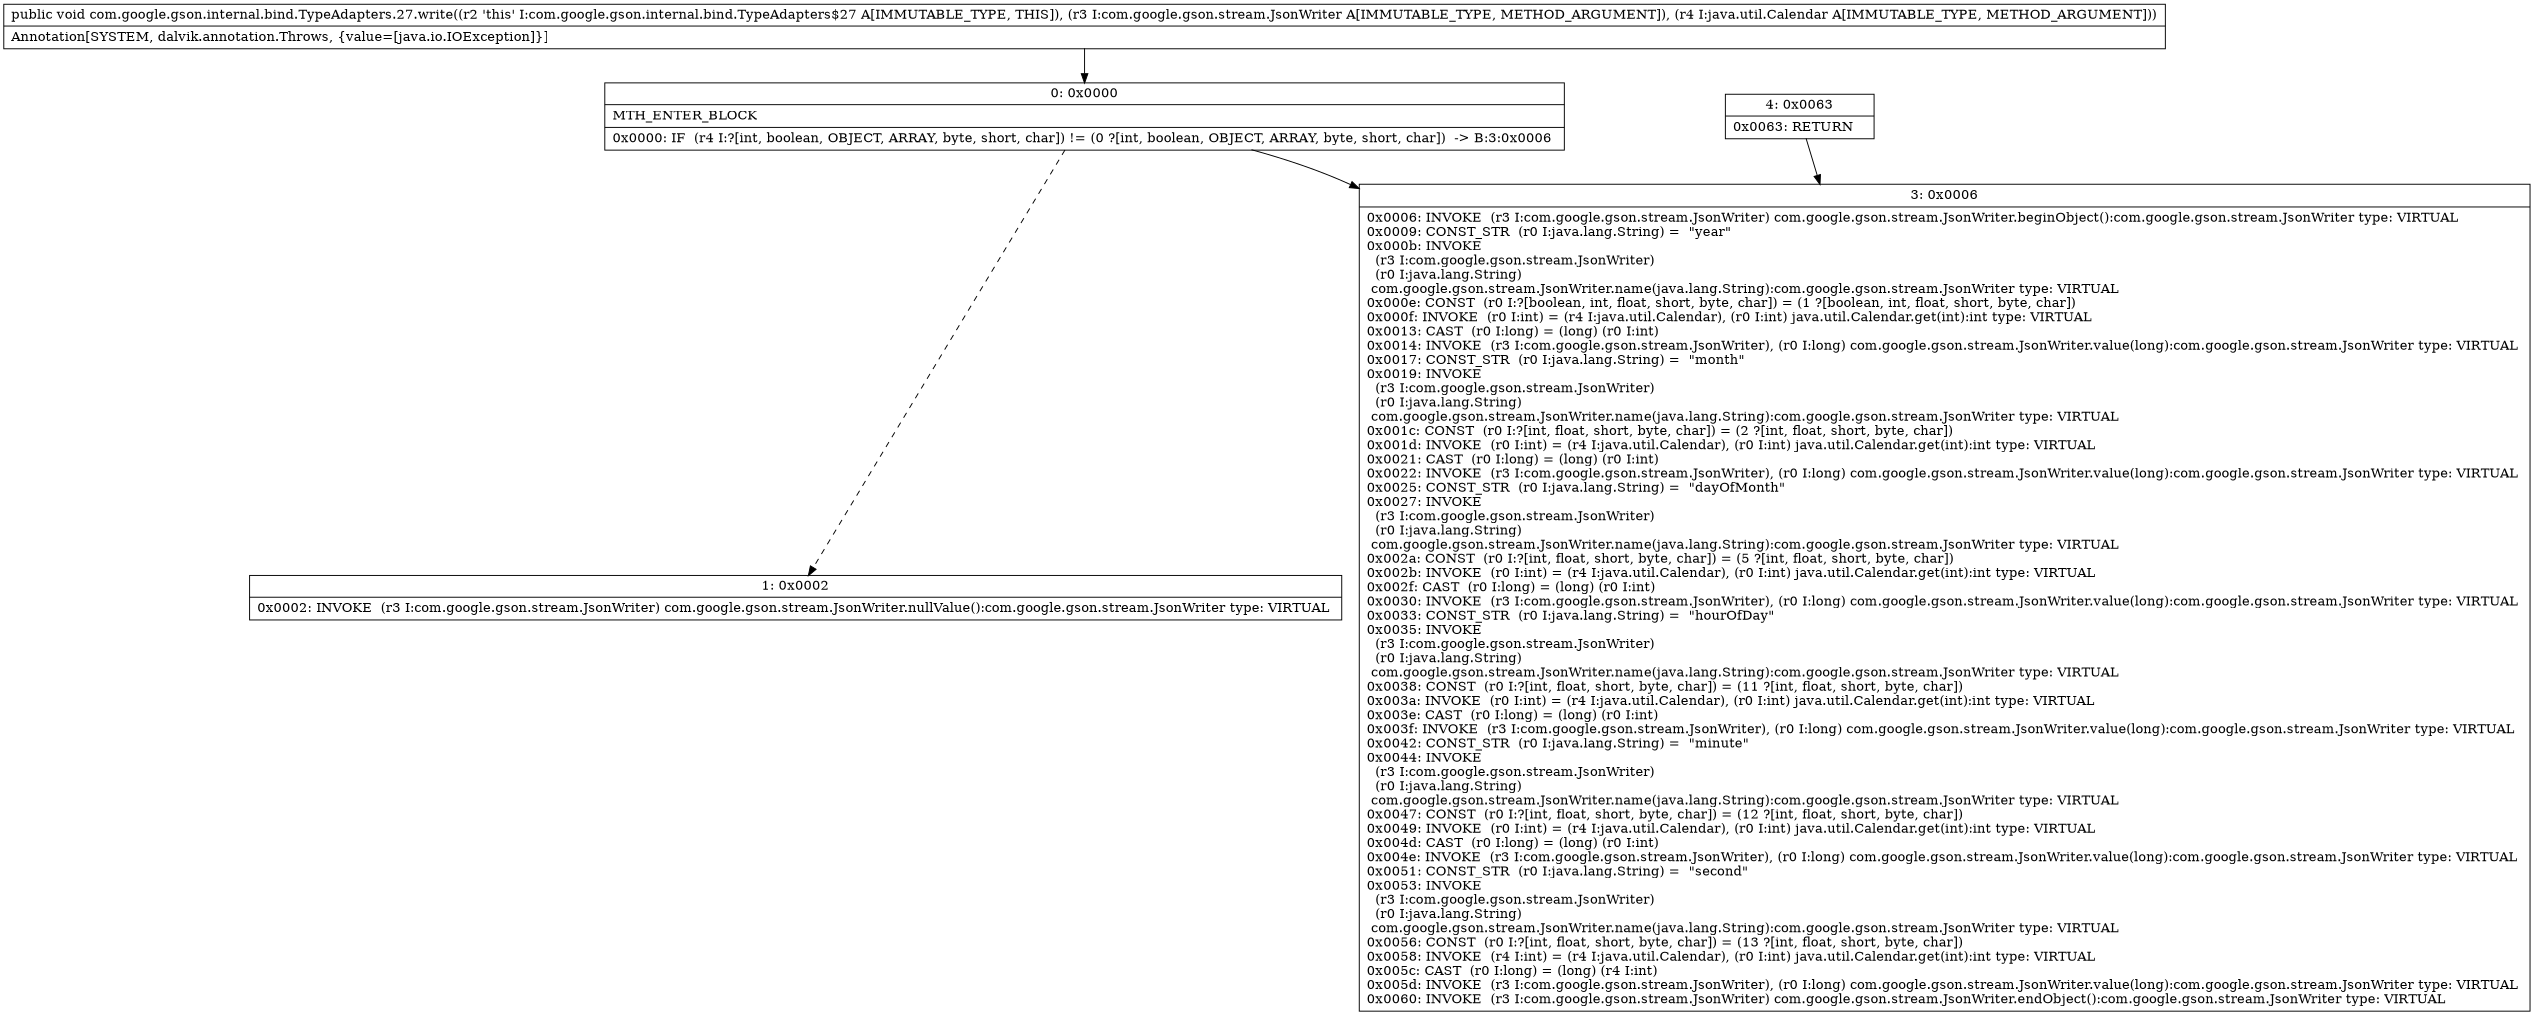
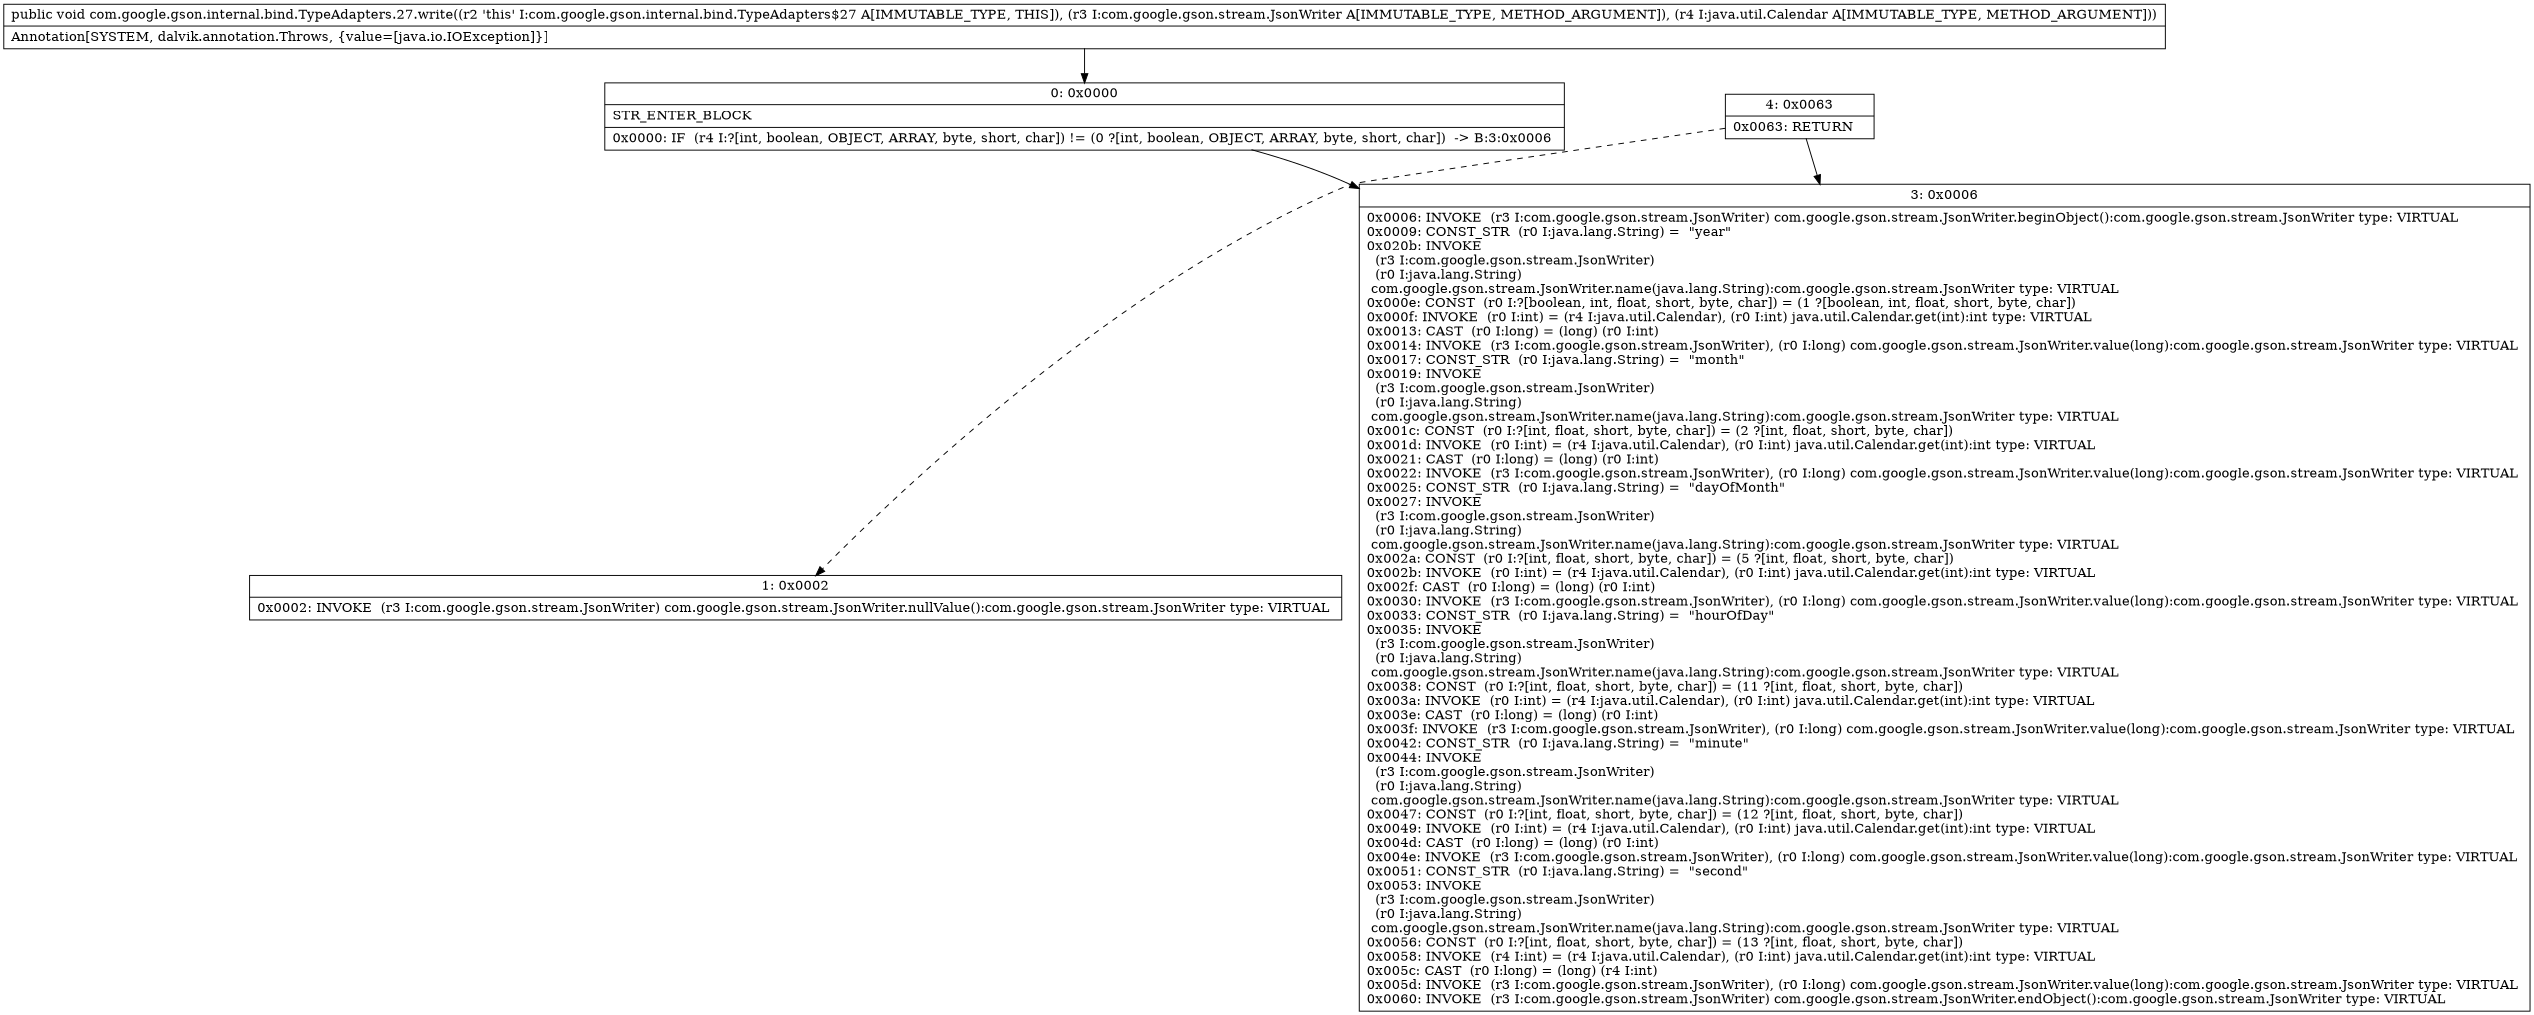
node "0: 0x0000": text "MTH_ENTER_BLOCK" -> "STR_ENTER_BLOCK"
node "3: 0x0006": text "0x000b: INVOKE" -> "0x020b: INVOKE"
edge "0: 0x0000" -> "1: 0x0002": now "4: 0x0063" -> "1: 0x0002"
